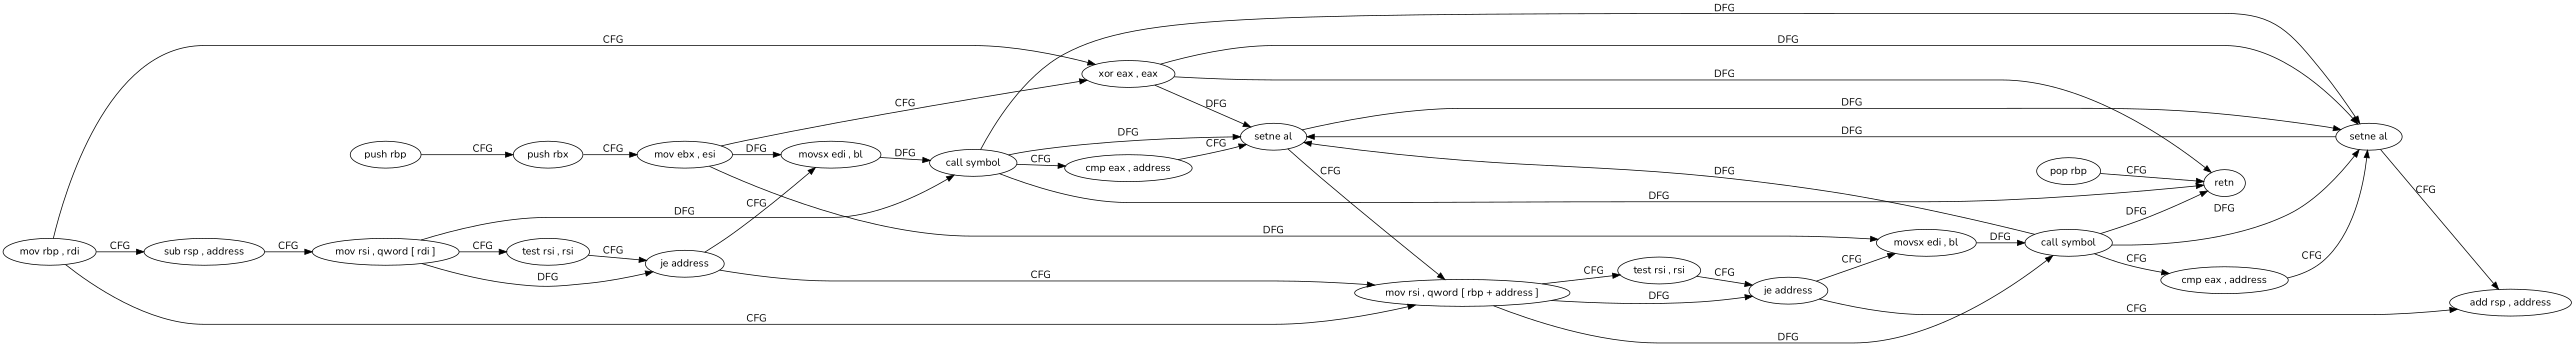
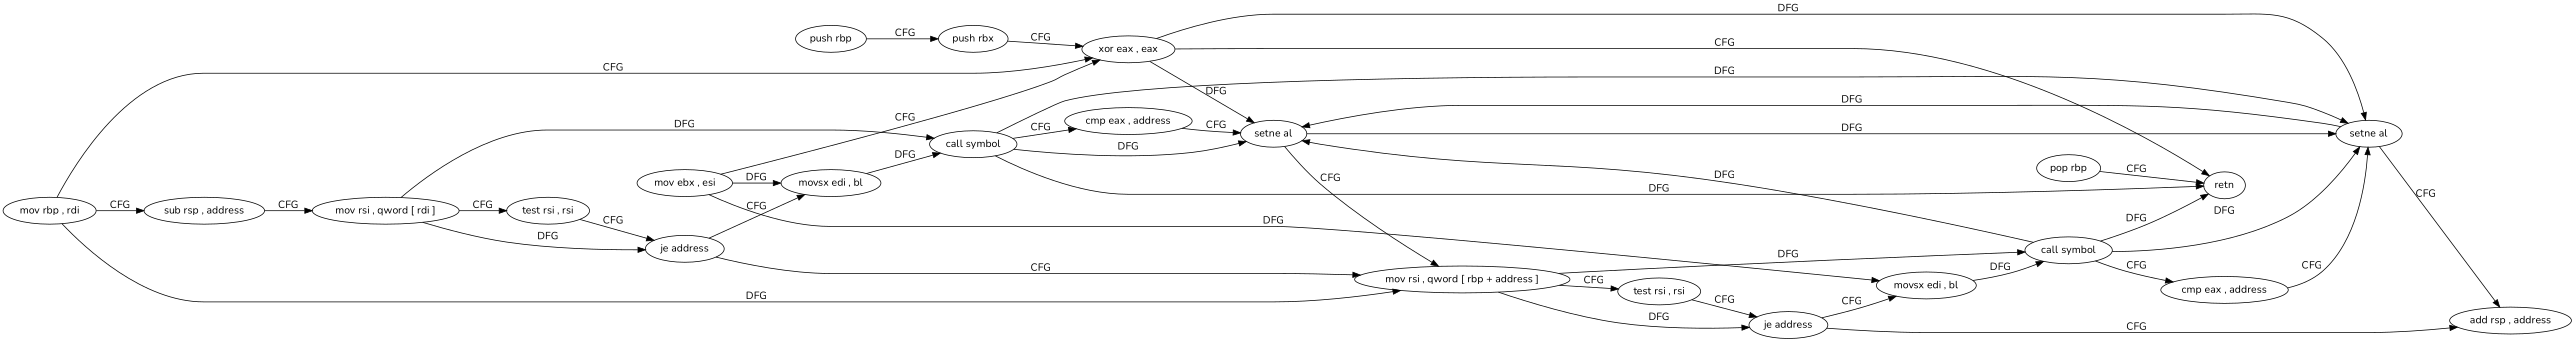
edge "xor eax , eax" -> "retn": label "DFG" -> "CFG"
edge "push rbx" -> "mov ebx , esi": now "push rbx" -> "xor eax , eax"
edge "mov rbp , rdi" -> "mov rsi , qword [ rbp + address ]": label "CFG" -> "DFG"
